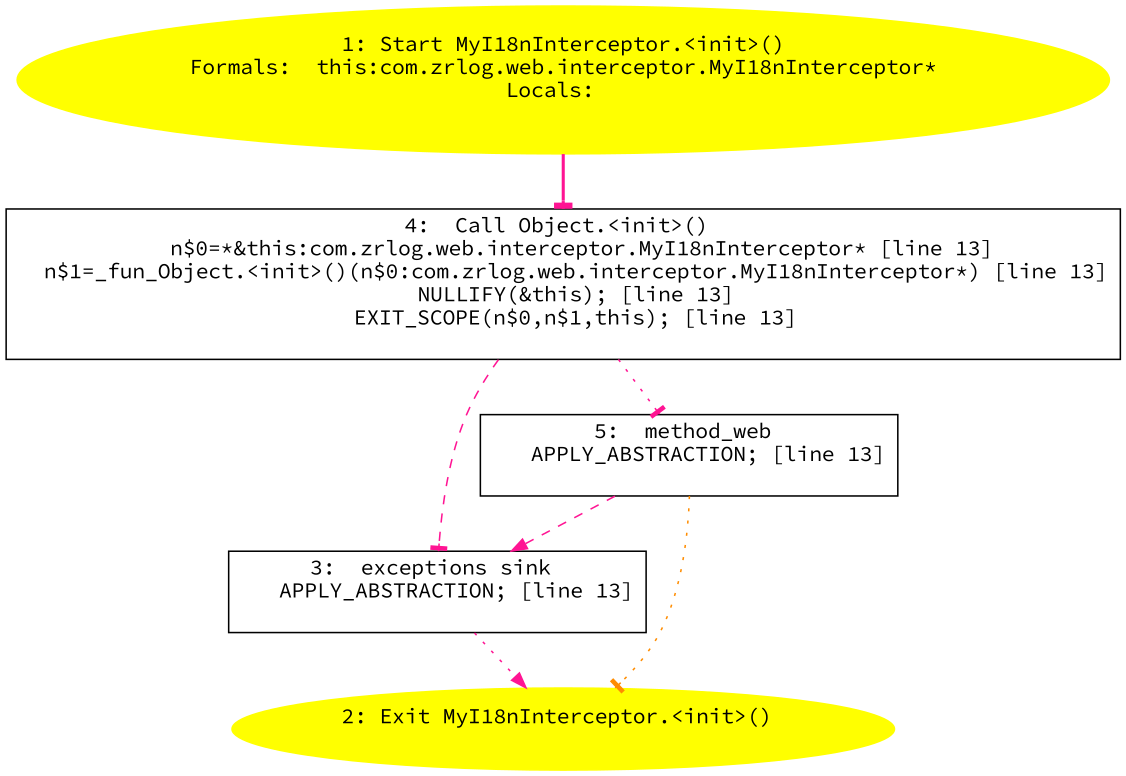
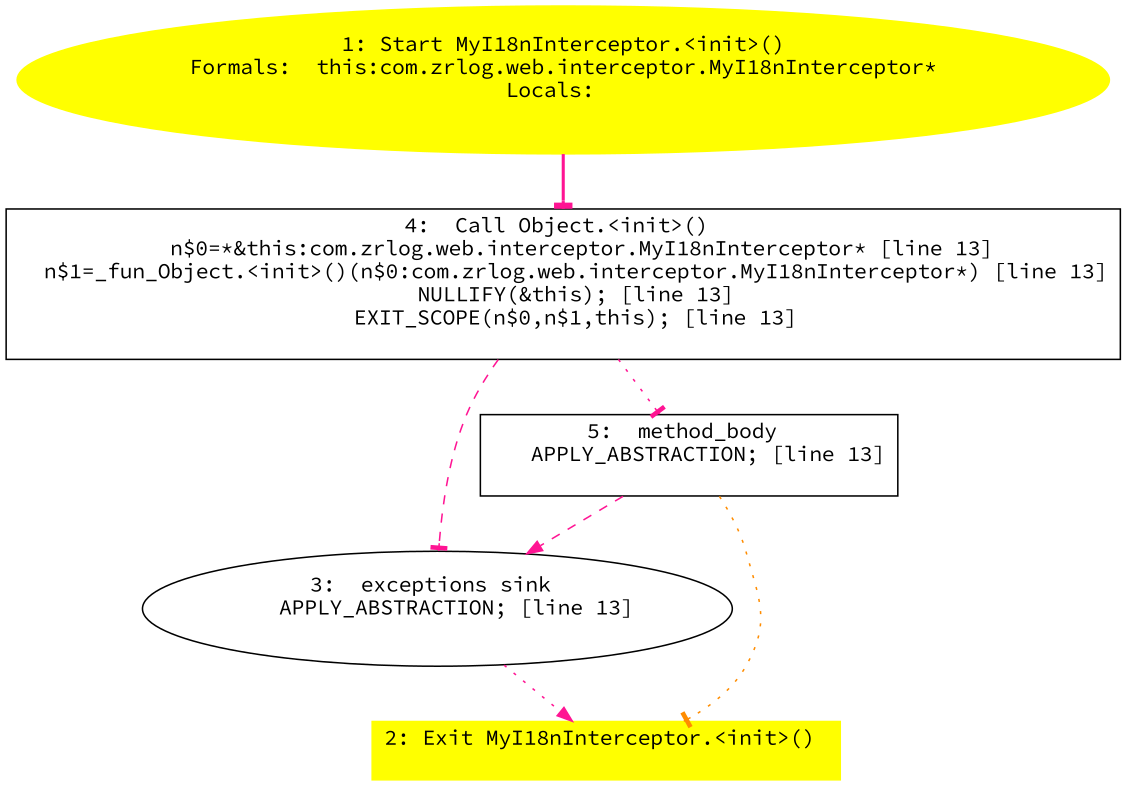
node "5:  method_web APPLY_ABSTRACTION; [line 13]": label "5:  method_web APPLY_ABSTRACTION; [line 13]" -> "5:  method_body APPLY_ABSTRACTION; [line 13]"
node "3:  exceptions sink APPLY_ABSTRACTION; [line 13]": shape box -> ellipse
node "2: Exit MyI18nInterceptor.<init>()": shape ellipse -> box
